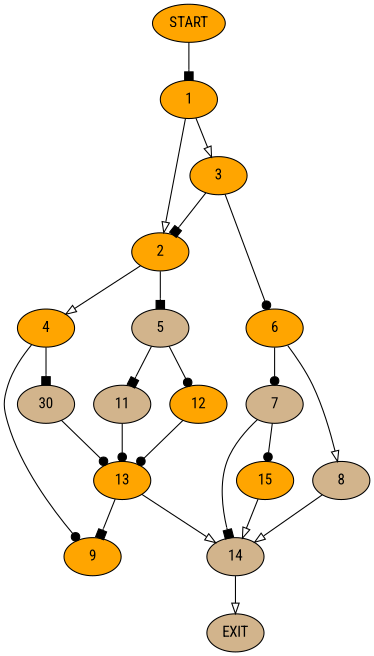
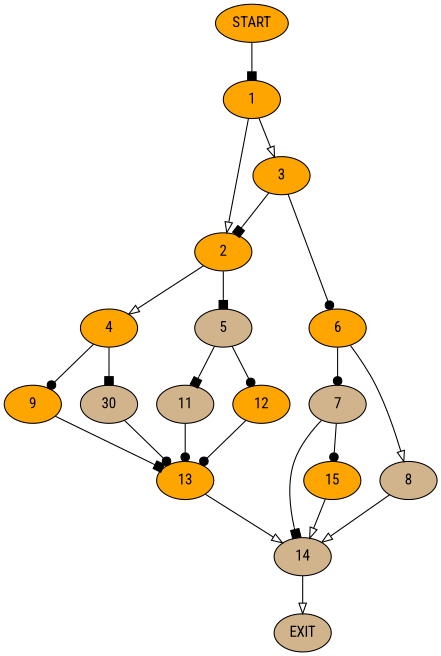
edge "13" -> "9": reversed
